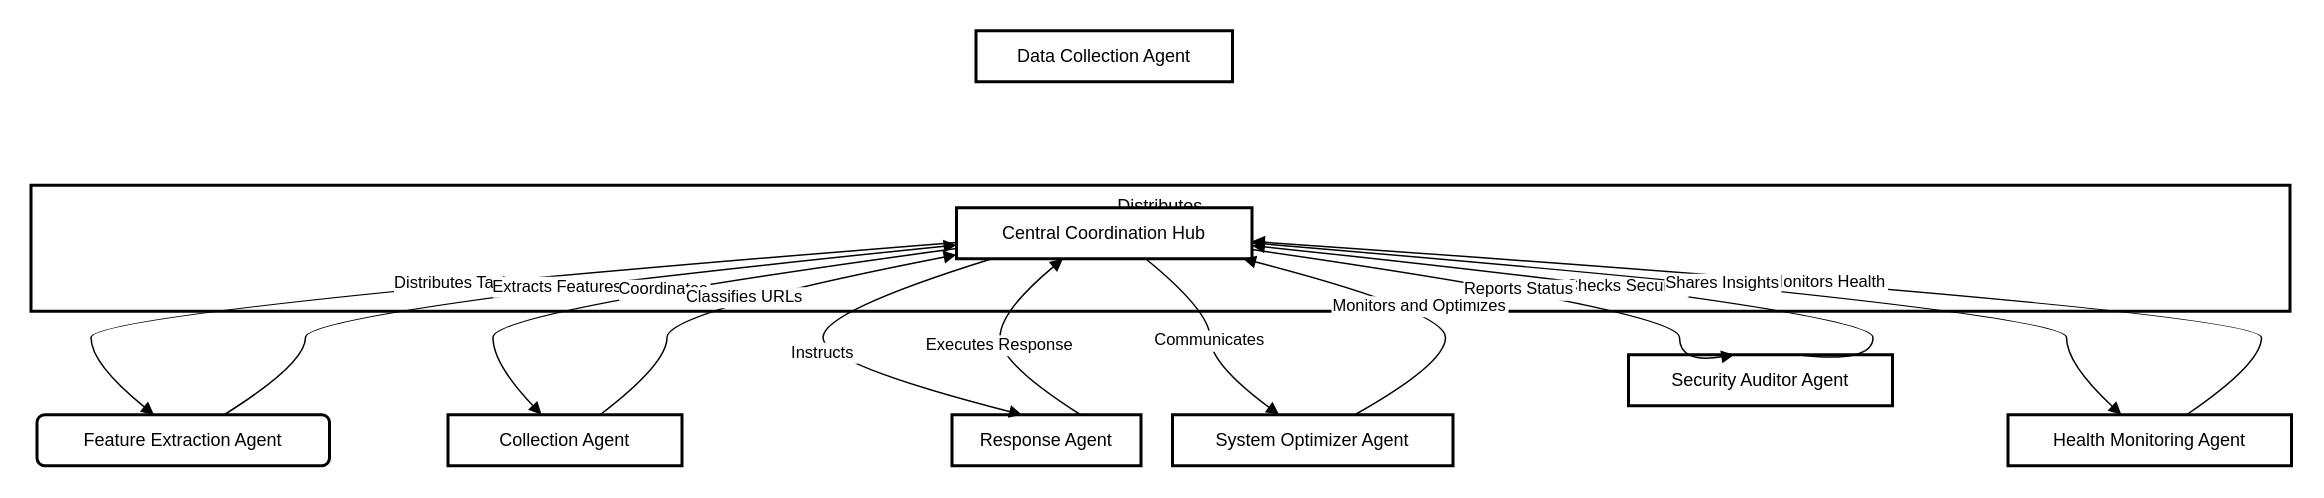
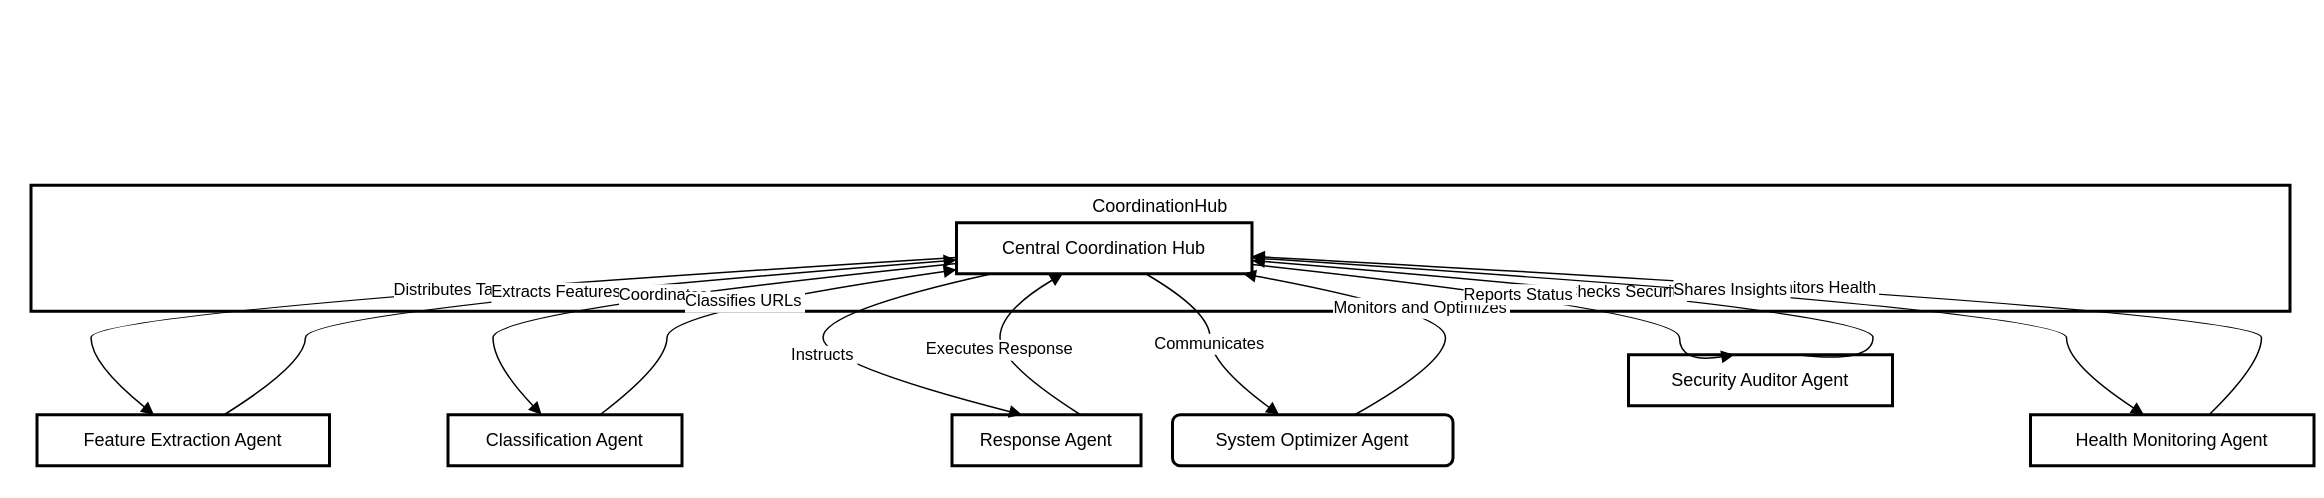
node "Data Collection Agent": removed
node "Distributes": label "Distributes" -> "CoordinationHub"
node "Central Coordination Hub": moved (1104, 233) -> (1104, 248)
node "Feature Extraction Agent": shape rounded rectangle -> rectangle
node "Collection Agent": label "Collection Agent" -> "Classification Agent"
node "System Optimizer Agent": shape rectangle -> rounded rectangle
node "Health Monitoring Agent": moved (2150, 440) -> (2172, 440)
